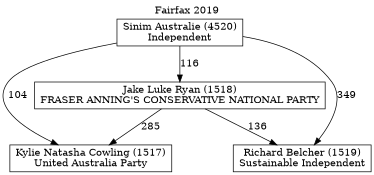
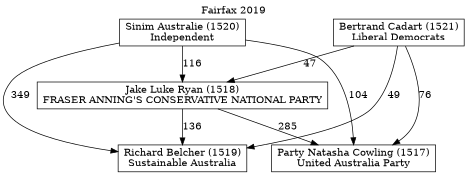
node "Sinim Australie (4520) Independent": label "Sinim Australie (4520) Independent" -> "Sinim Australie (1520) Independent"
node "Bertrand Cadart (1521) Liberal Democrats": added
node "Kylie Natasha Cowling (1517) United Australia Party": label "Kylie Natasha Cowling (1517) United Australia Party" -> "Party Natasha Cowling (1517) United Australia Party"
node "Richard Belcher (1519) Sustainable Independent": label "Richard Belcher (1519) Sustainable Independent" -> "Richard Belcher (1519) Sustainable Australia"
